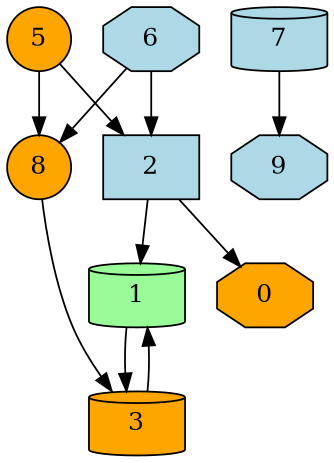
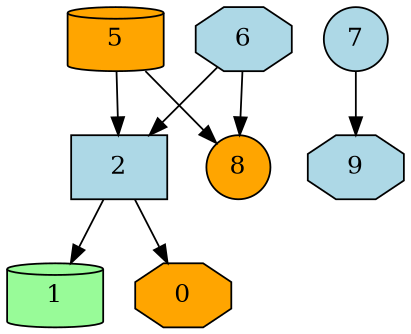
node "5": shape circle -> cylinder
node "7": shape cylinder -> circle
node "3": removed
